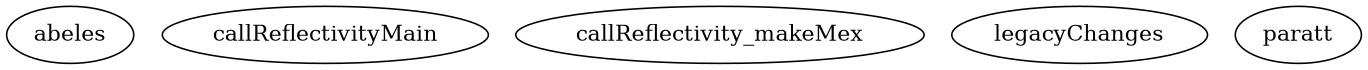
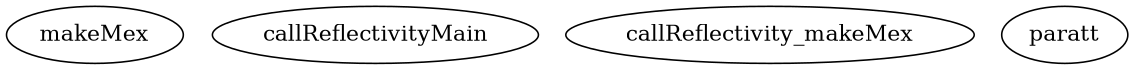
node "abeles": label "abeles" -> "makeMex"
node "legacyChanges": removed
